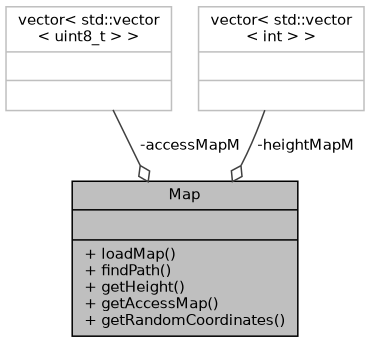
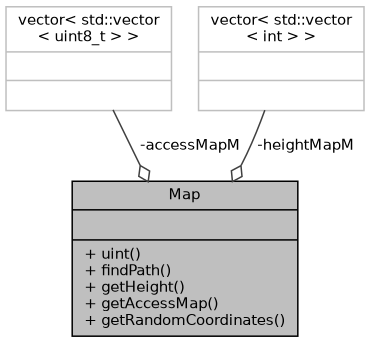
node "Map": text "+ loadMap()" -> "+ uint()"
